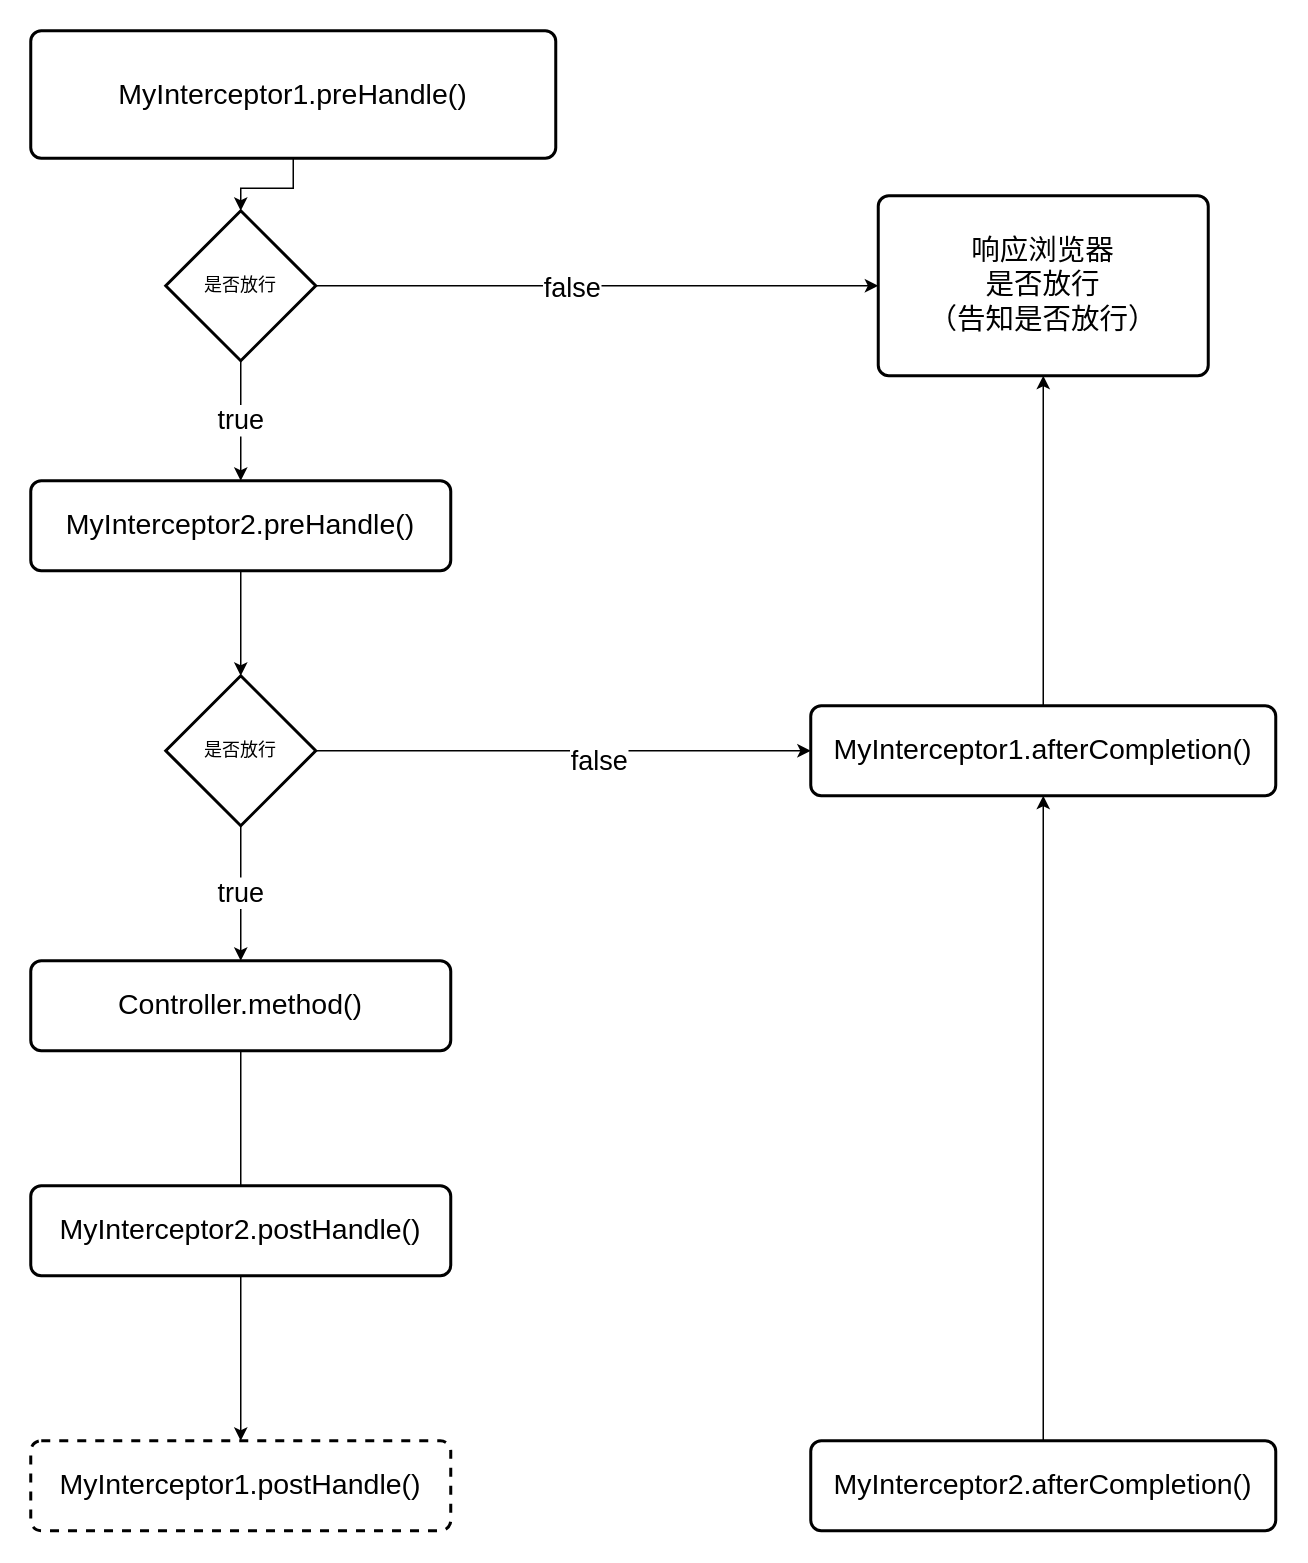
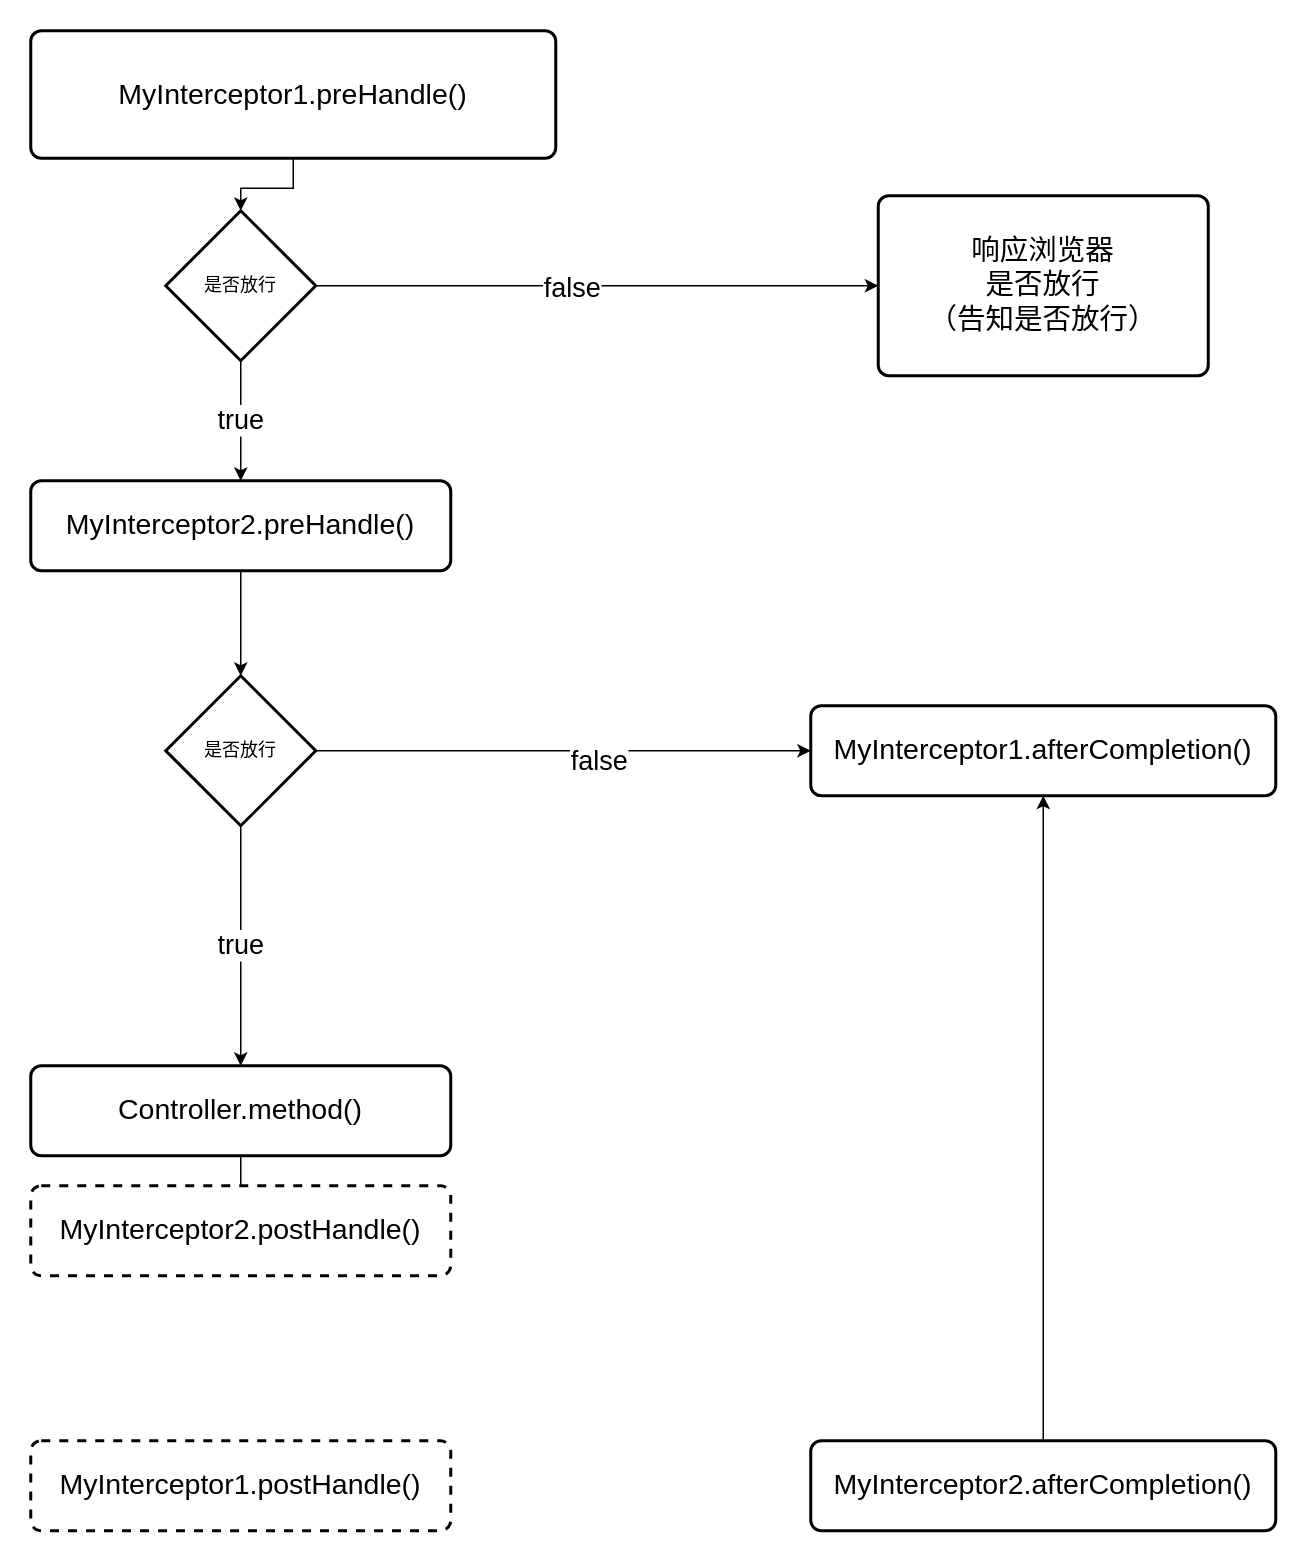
edge "MyInterceptor1.afterCompletion()" -> "响应浏览器 是否放行 （告知是否放行）": removed
node "Controller.method()": moved (241, 1006) -> (241, 1111)
node "MyInterceptor2.postHandle()": style solid -> dashed
edge "MyInterceptor2.postHandle()" -> "MyInterceptor1.postHandle()": removed
